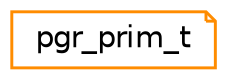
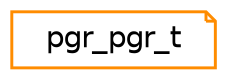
node "pgr_prim_t": label "pgr_prim_t" -> "pgr_pgr_t"
